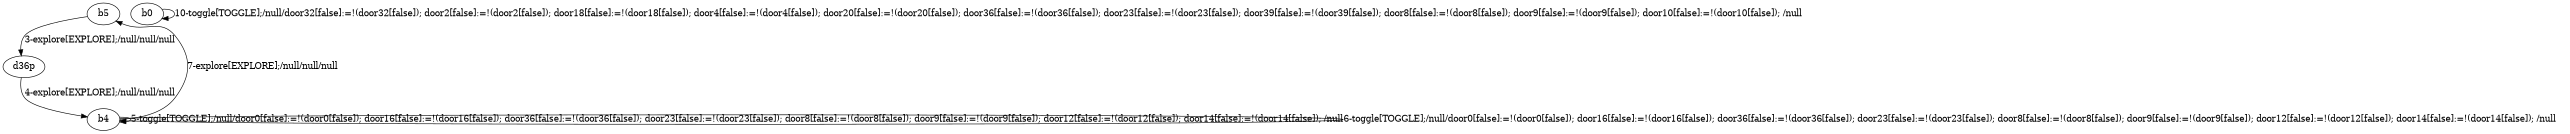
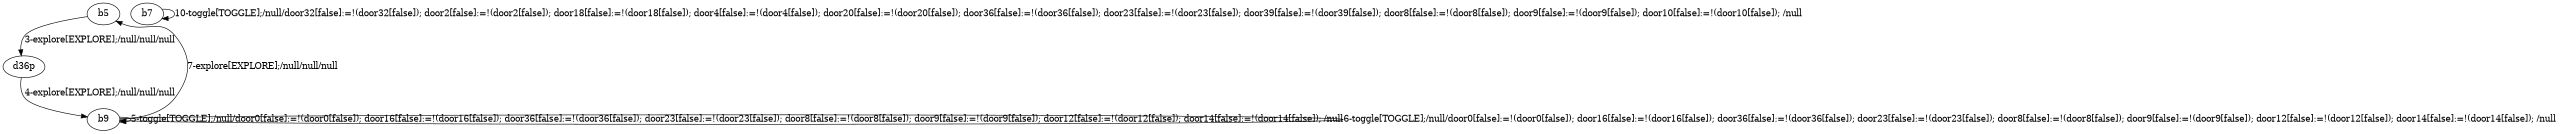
node "b0": label "b0" -> "b7"
node "b4": label "b4" -> "b9"
